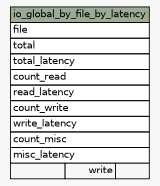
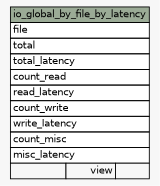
node "io_global_by_file_by_latency": text "write" -> "view"
